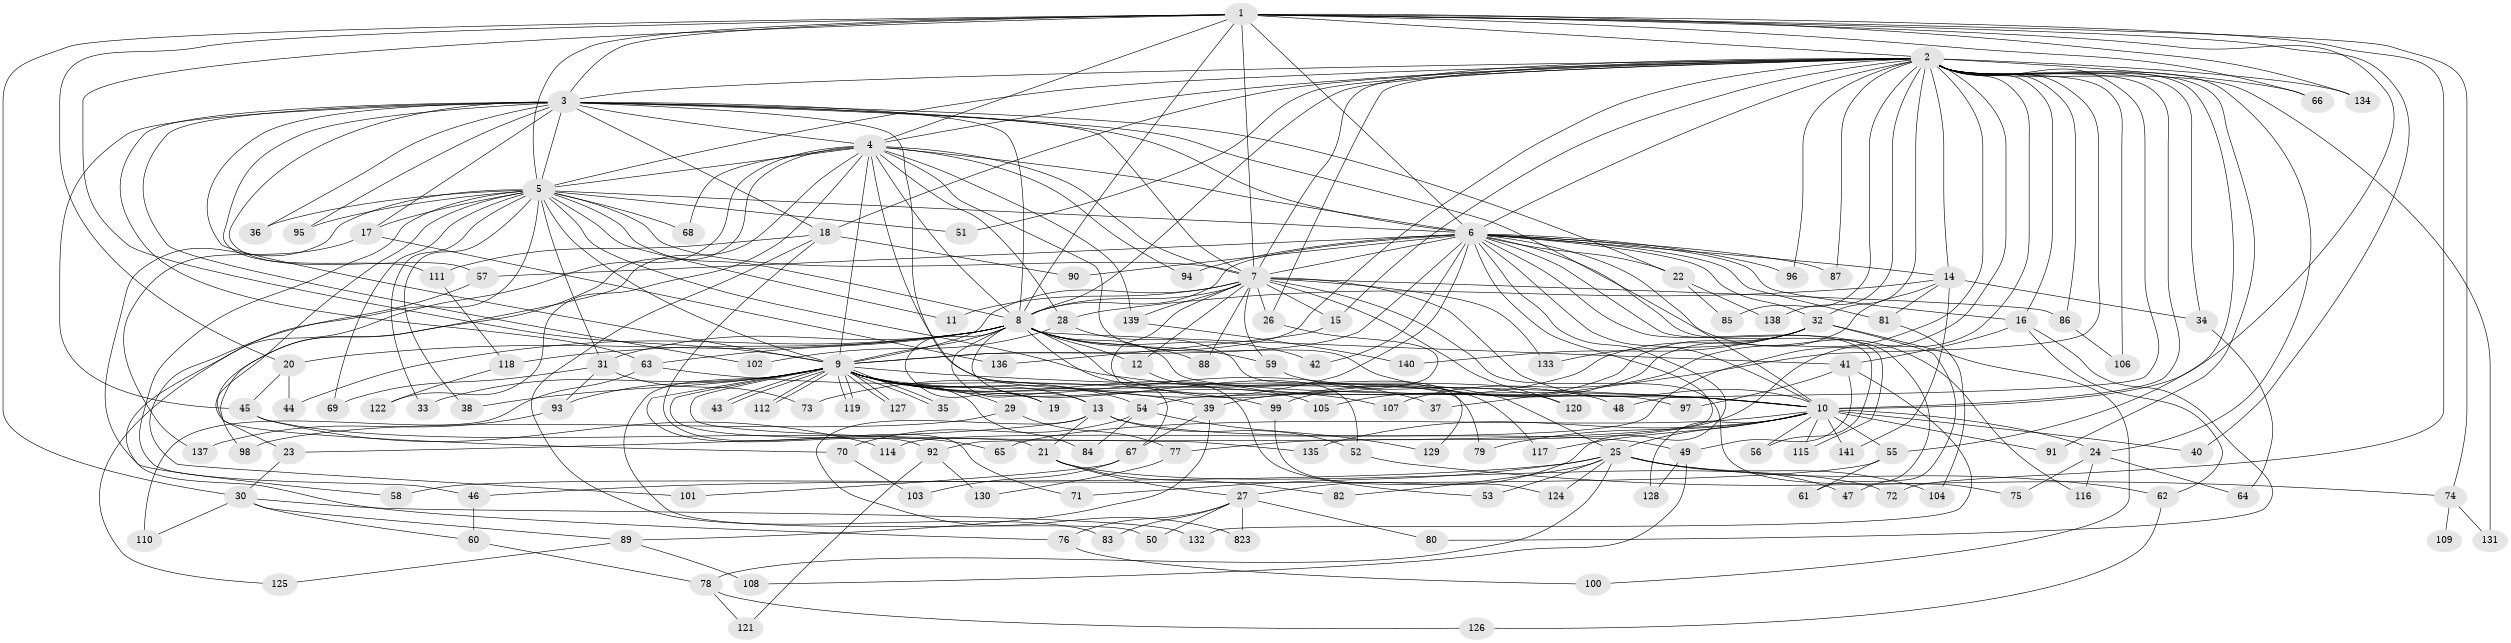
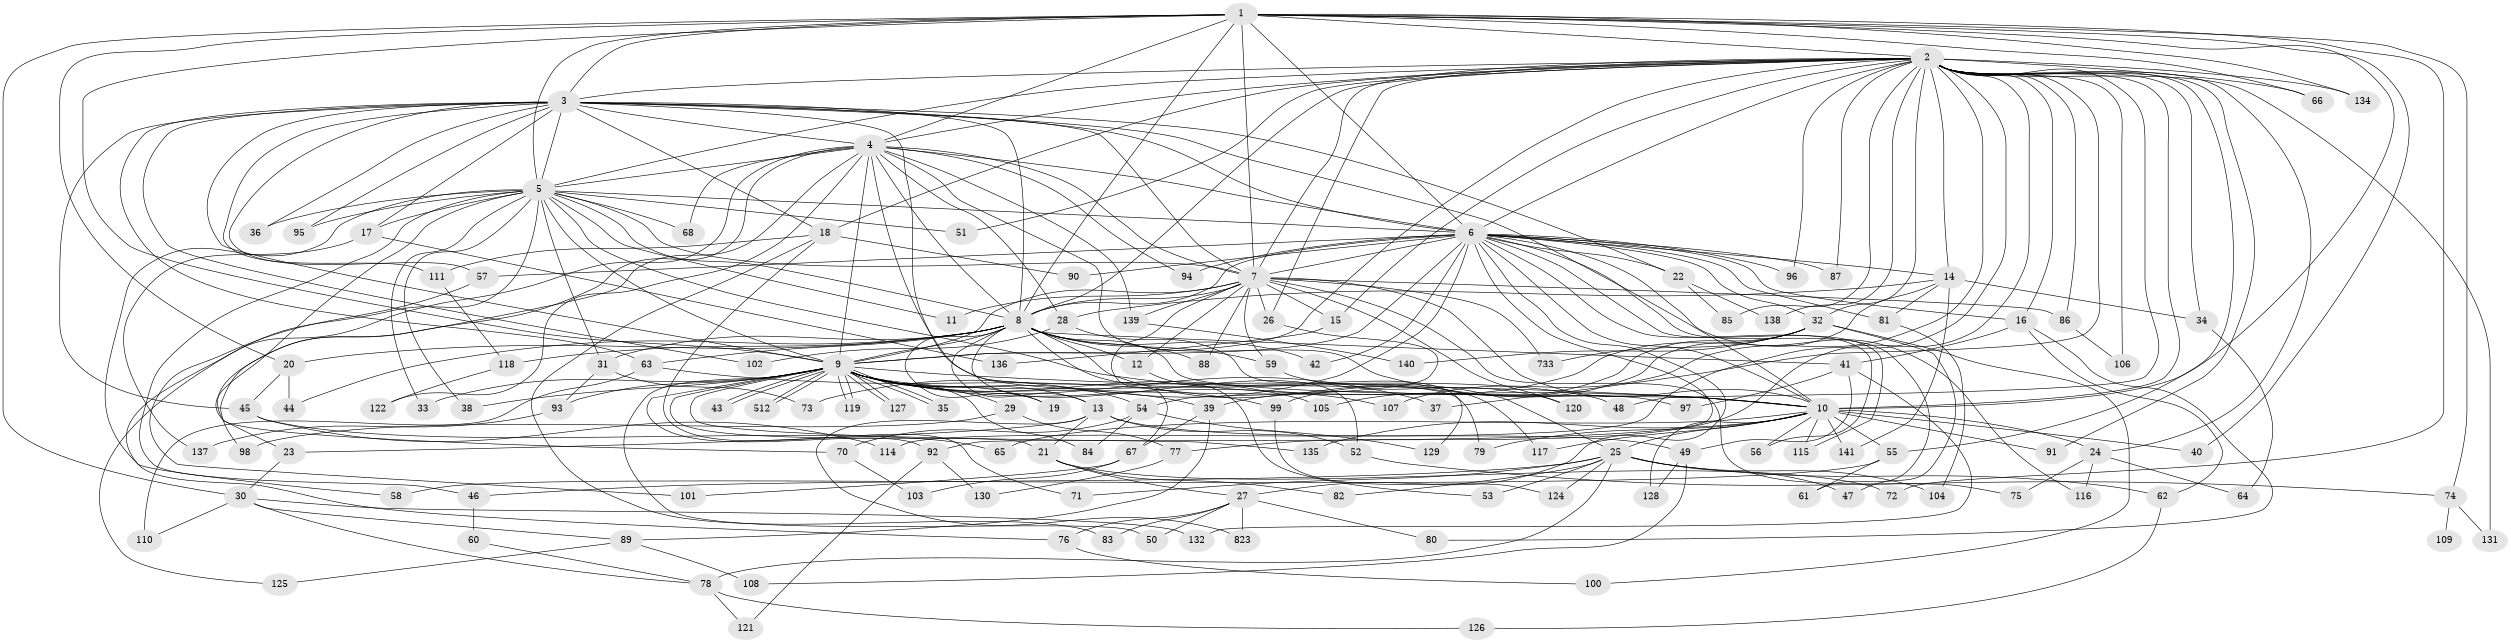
node "133": label "133" -> "733"
node "69": removed
node "112": label "112" -> "512"
edge "30" -- "60": now "30" -- "78"
